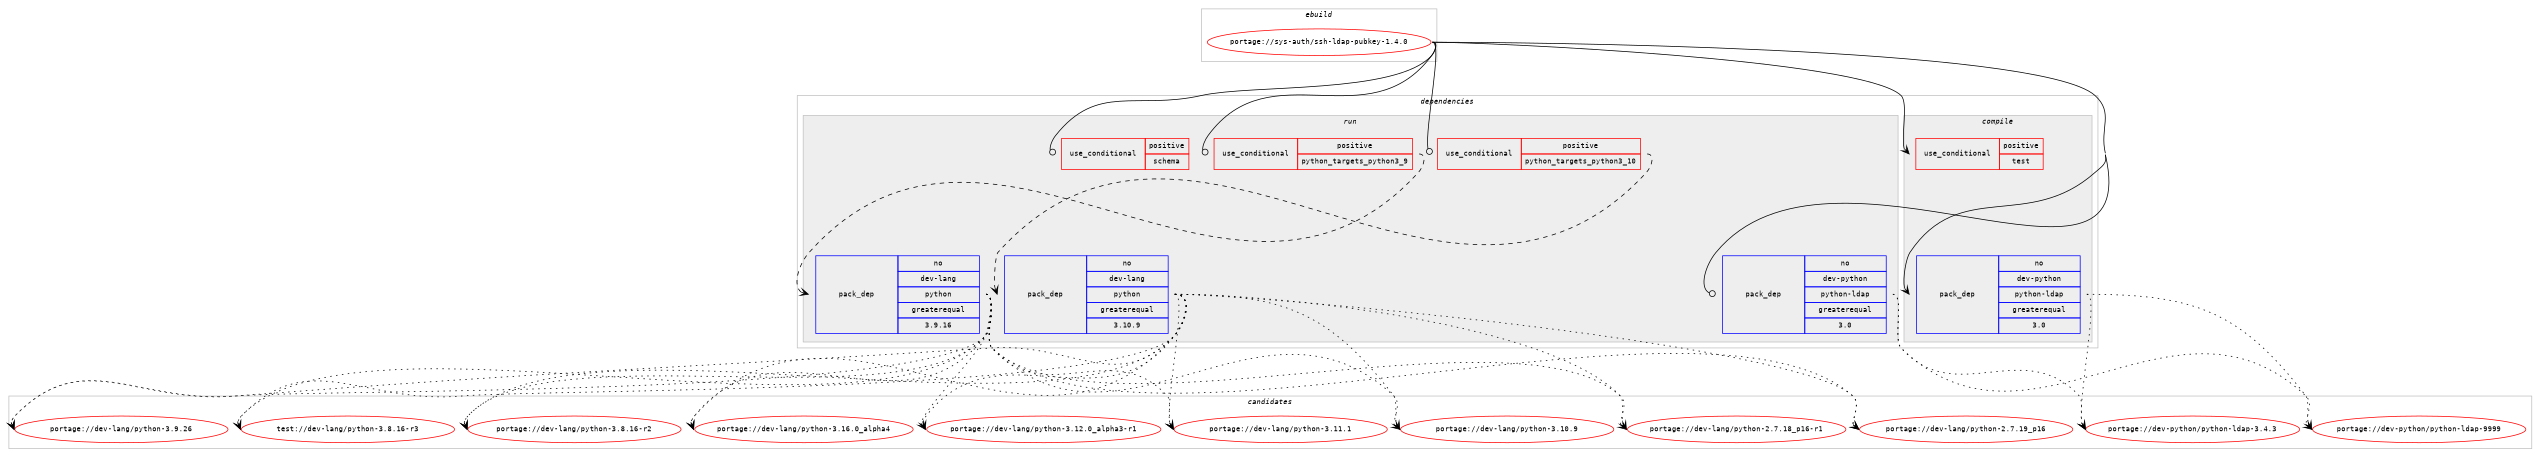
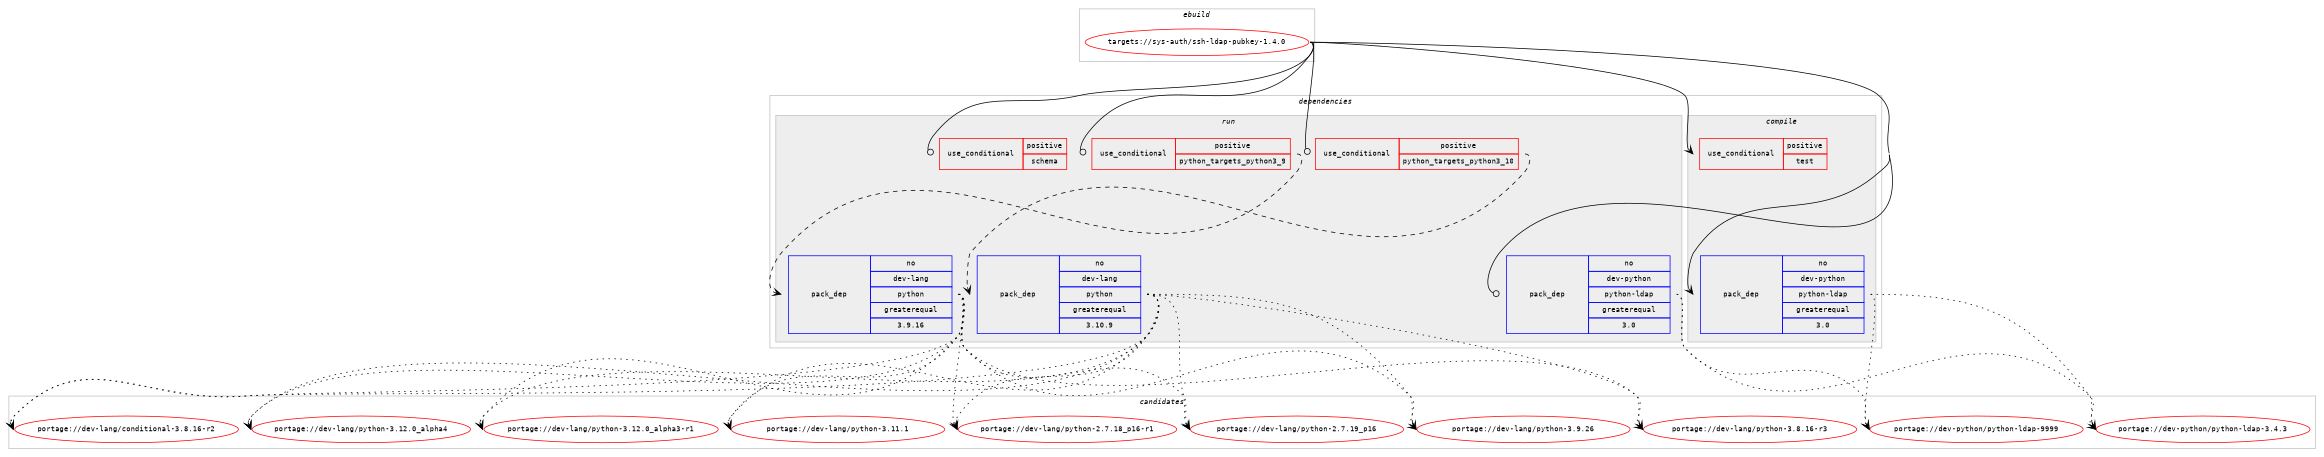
node "portage://sys-auth/ssh-ldap-pubkey-1.4.0": label "portage://sys-auth/ssh-ldap-pubkey-1.4.0" -> "targets://sys-auth/ssh-ldap-pubkey-1.4.0"
node "test://dev-lang/python-3.8.16-r3": label "test://dev-lang/python-3.8.16-r3" -> "portage://dev-lang/python-3.8.16-r3"
node "portage://dev-lang/python-3.8.16-r2": label "portage://dev-lang/python-3.8.16-r2" -> "portage://dev-lang/conditional-3.8.16-r2"
node "portage://dev-lang/python-3.16.0_alpha4": label "portage://dev-lang/python-3.16.0_alpha4" -> "portage://dev-lang/python-3.12.0_alpha4"
node "portage://dev-lang/python-3.10.9": removed
